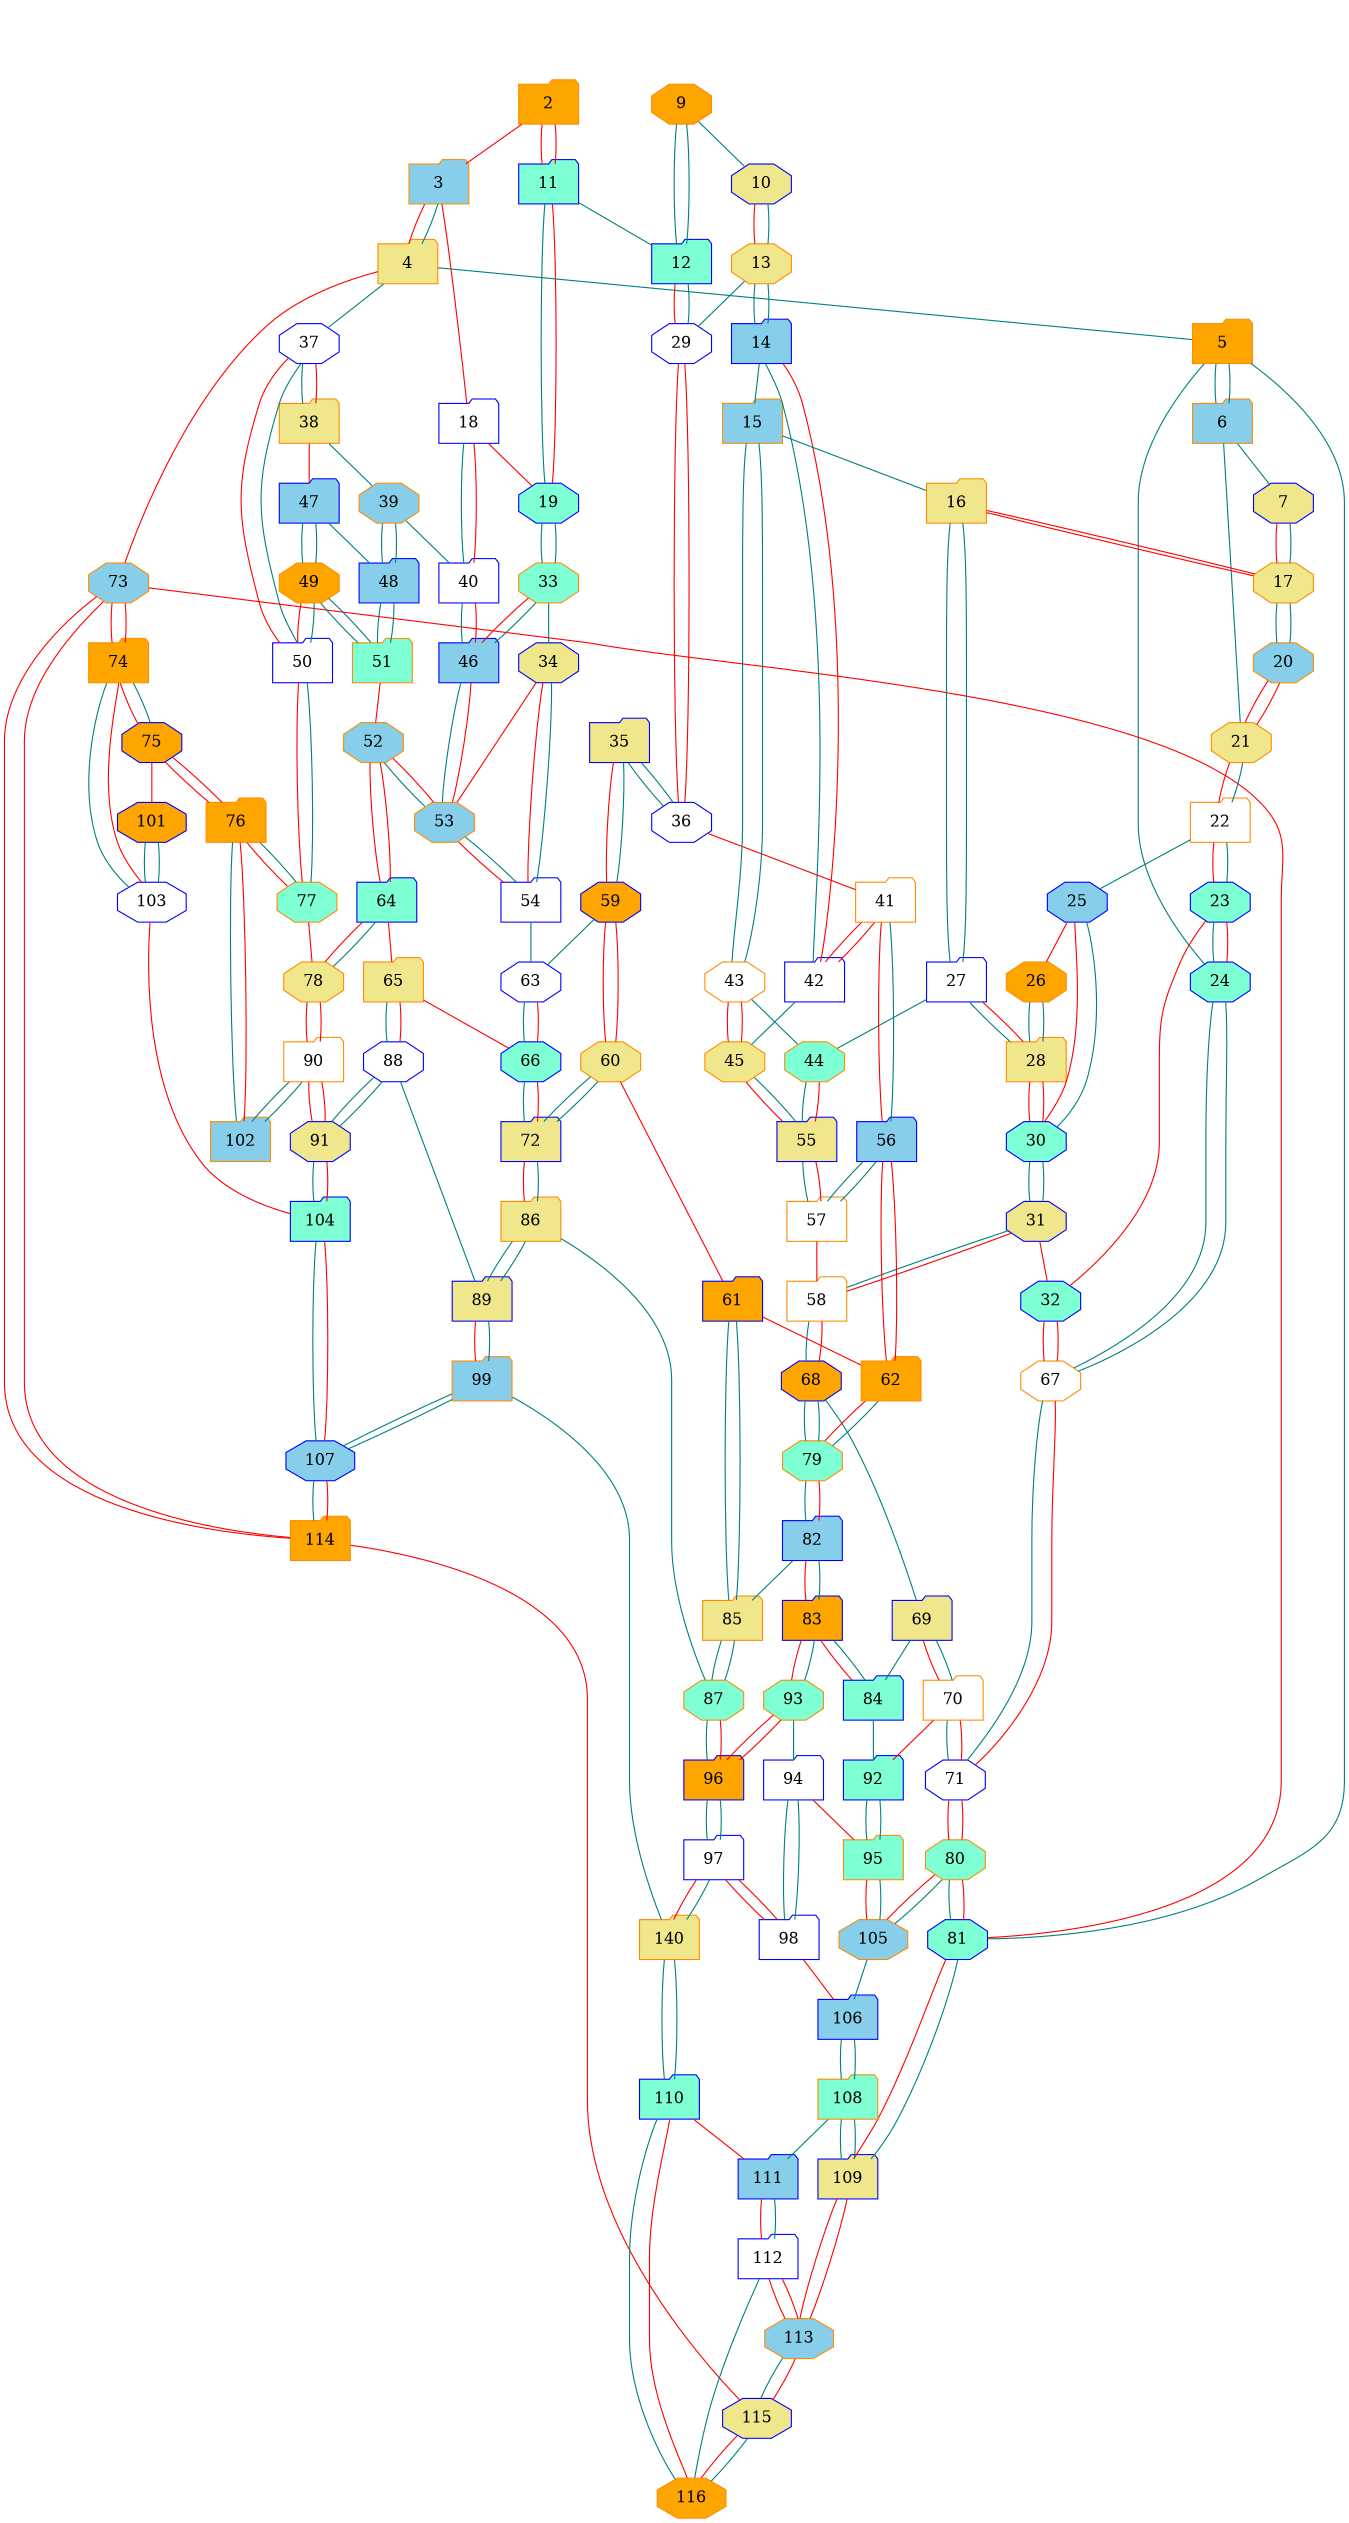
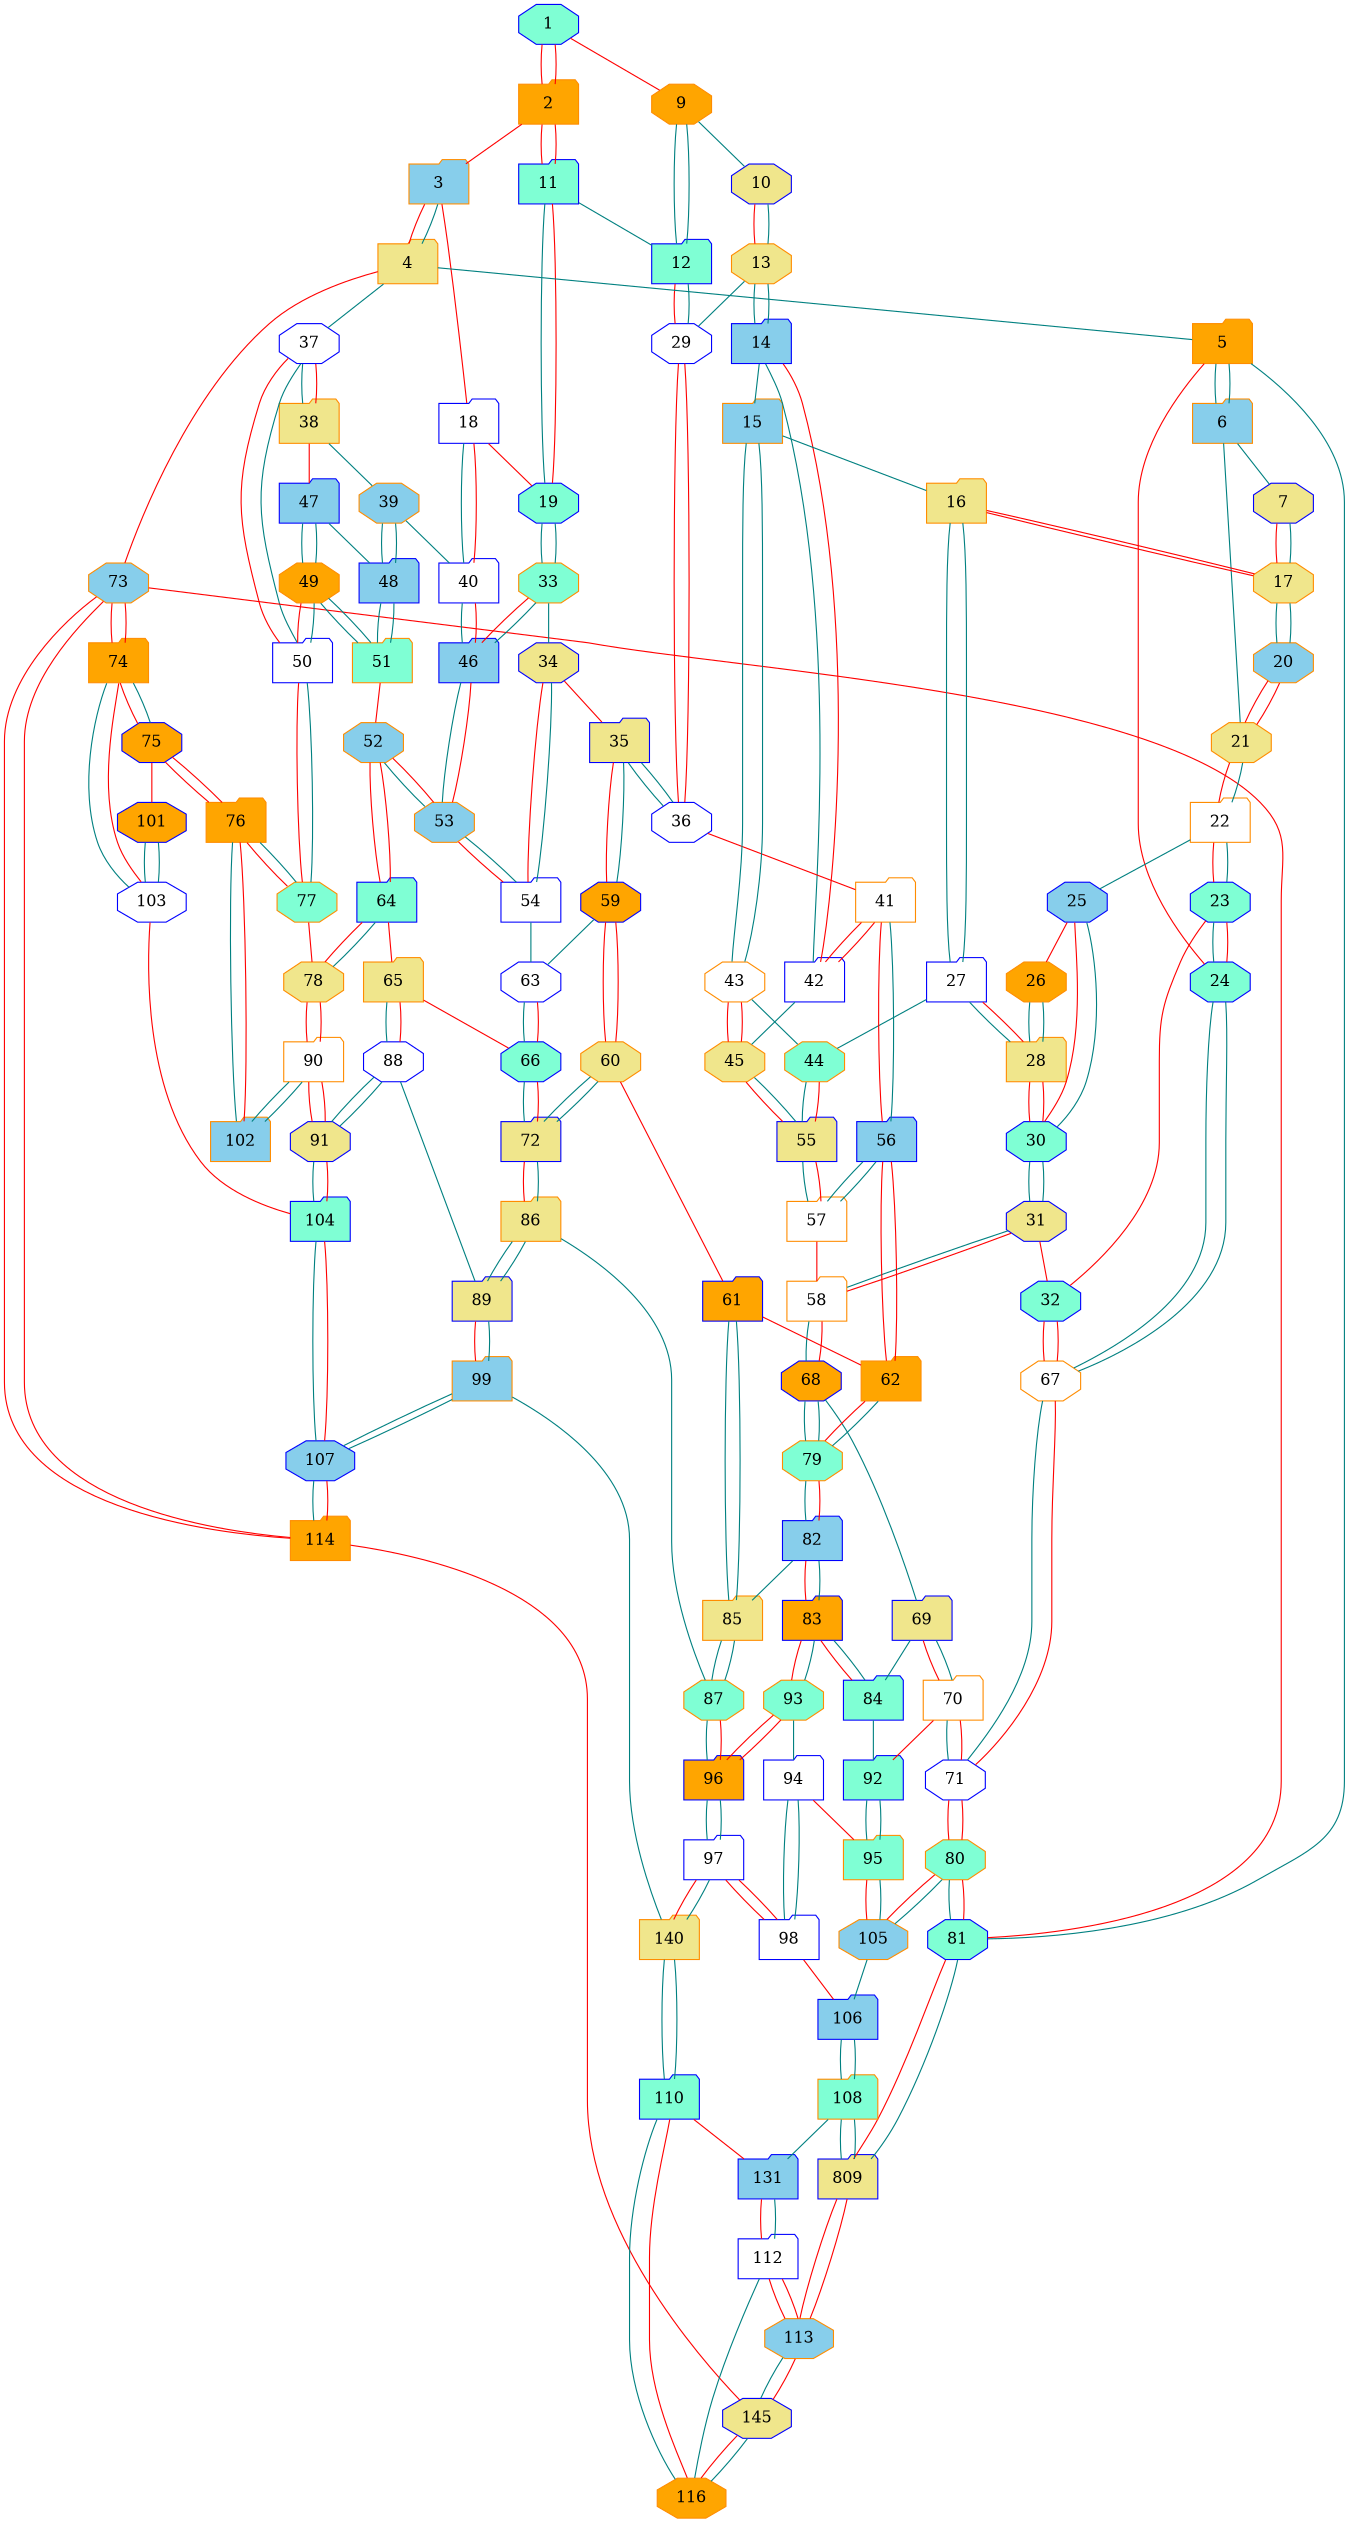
node "1": added
edge "5" -- "24": color teal -> red
edge "34" -- "53": now "34" -- "35"
node "111": label "111" -> "131"
node "109": label "109" -> "809"
node "115": label "115" -> "145"
